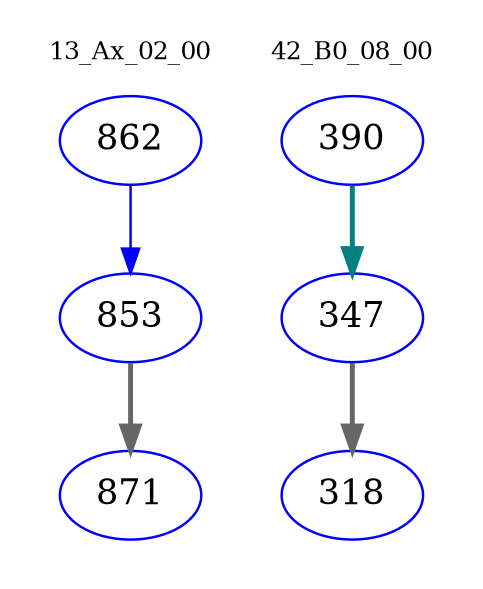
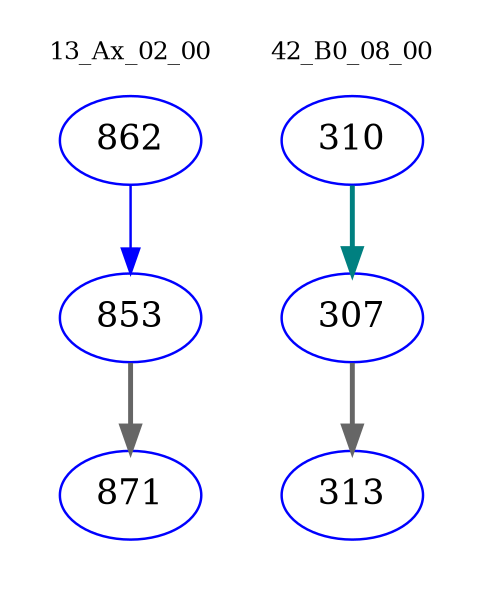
node "390": label "390" -> "310"
node "347": label "347" -> "307"
node "318": label "318" -> "313"
